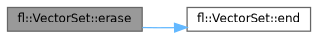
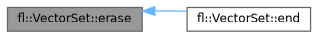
edge "fl::VectorSet::erase" -> "fl::VectorSet::end": reversed
